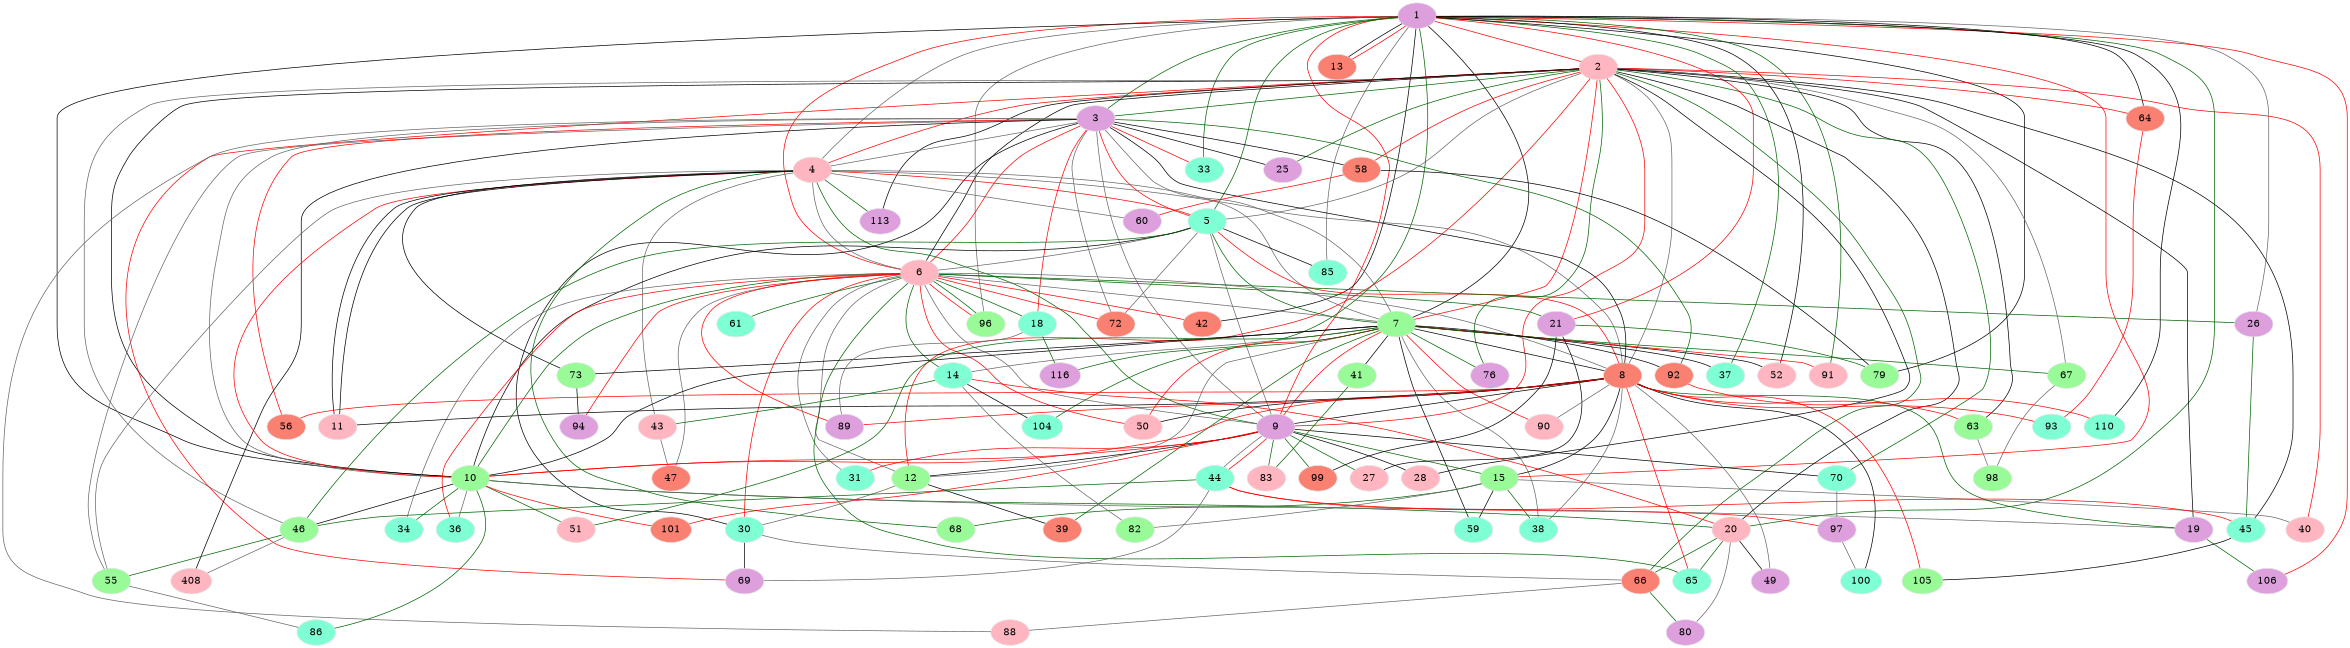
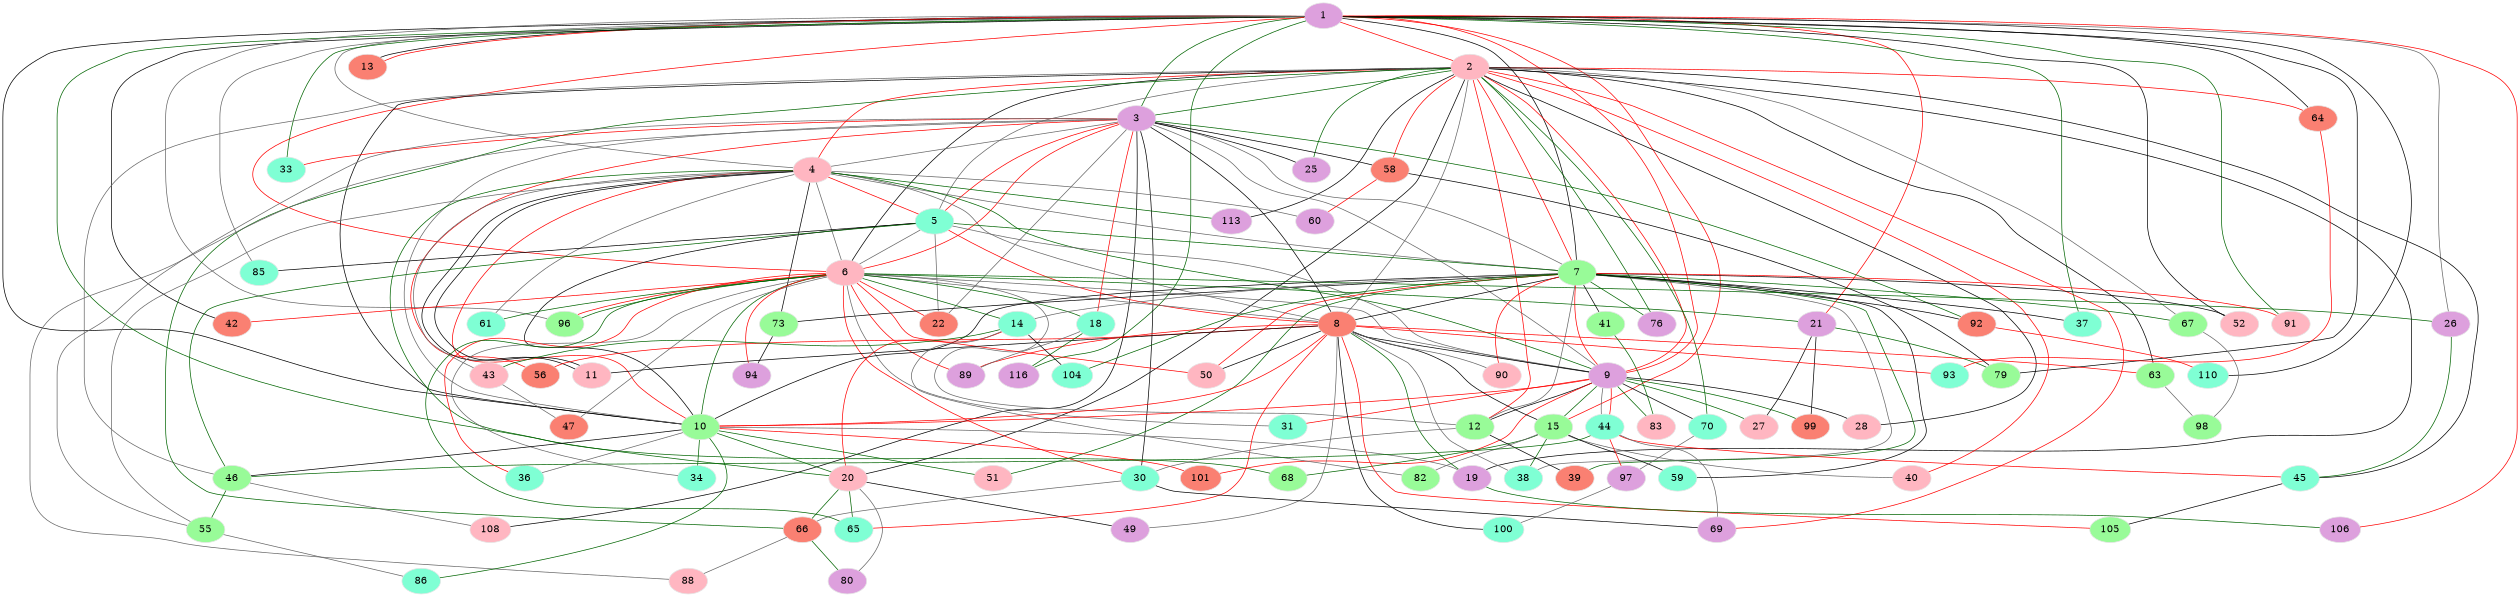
edge "1" -- "5": removed
edge "4" -- "61": added
edge "6" -- "7": removed
node "72": label "72" -> "22"
node "408": label "408" -> "108"
